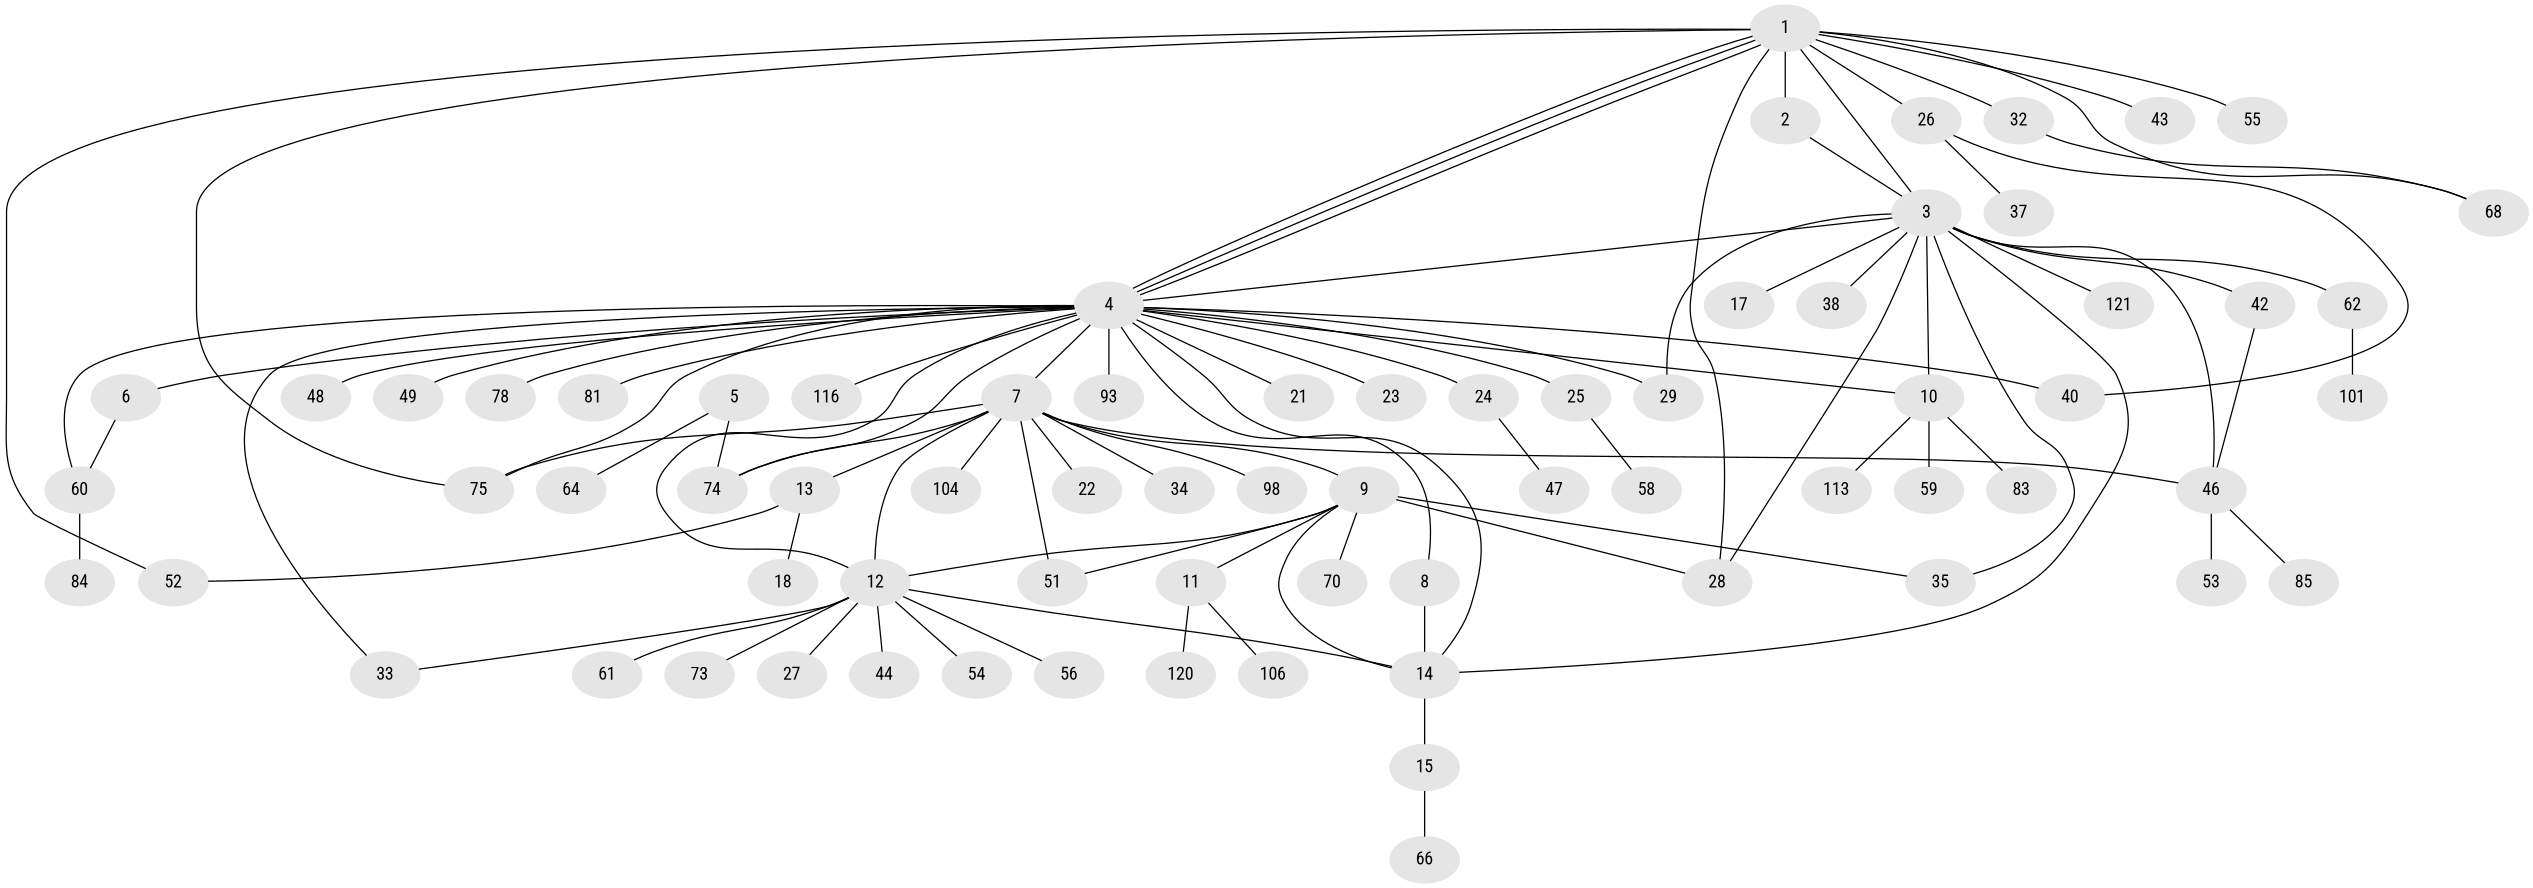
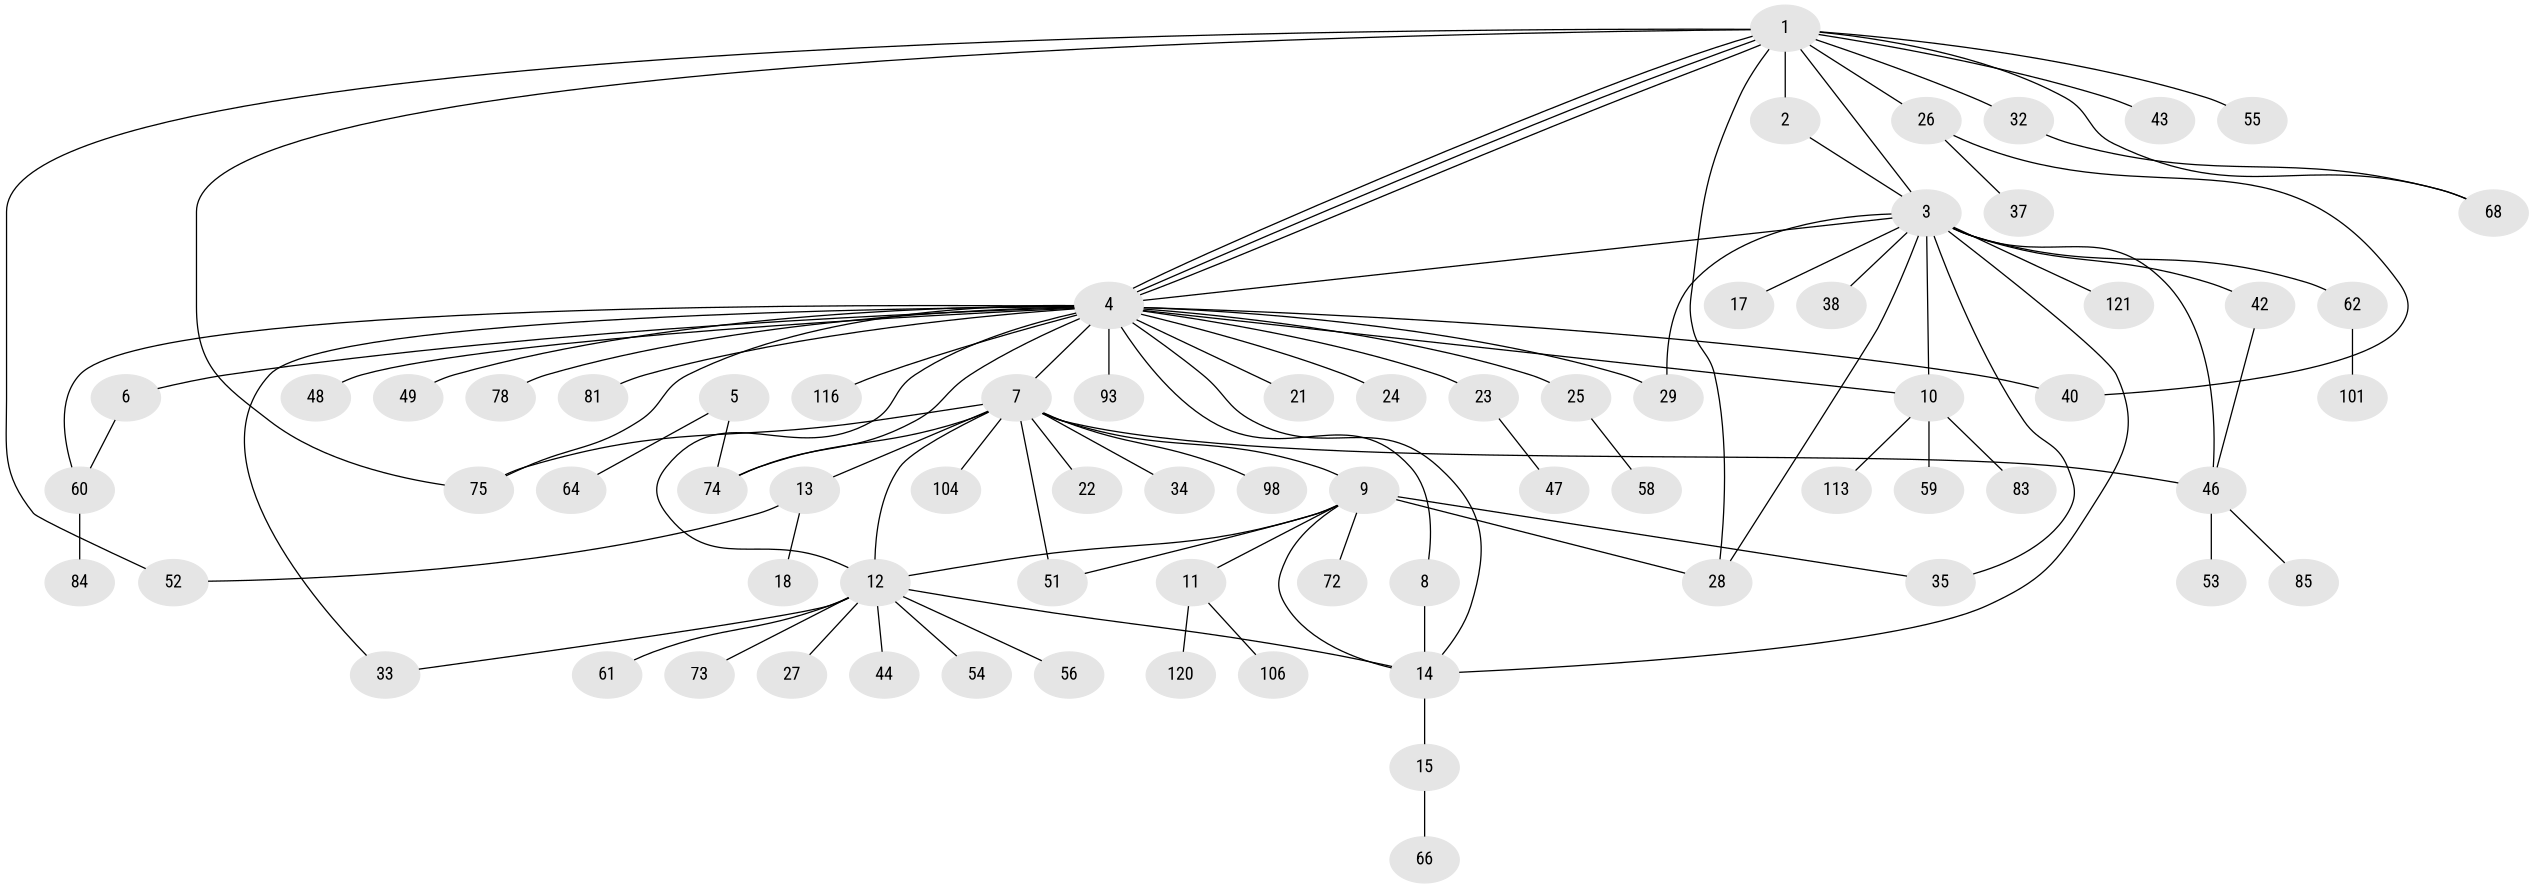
edge "24" -- "47": now "23" -- "47"
node "70": label "70" -> "72"
